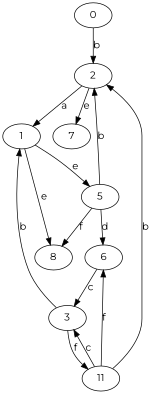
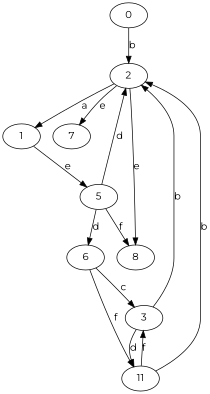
edge "5" -> "2": label "b" -> "d"
edge "1" -> "8": now "2" -> "8"
edge "3" -> "1": now "3" -> "2"
edge "11" -> "6": reversed
edge "3" -> "11": label "f" -> "d"
edge "11" -> "3": label "c" -> "f"
